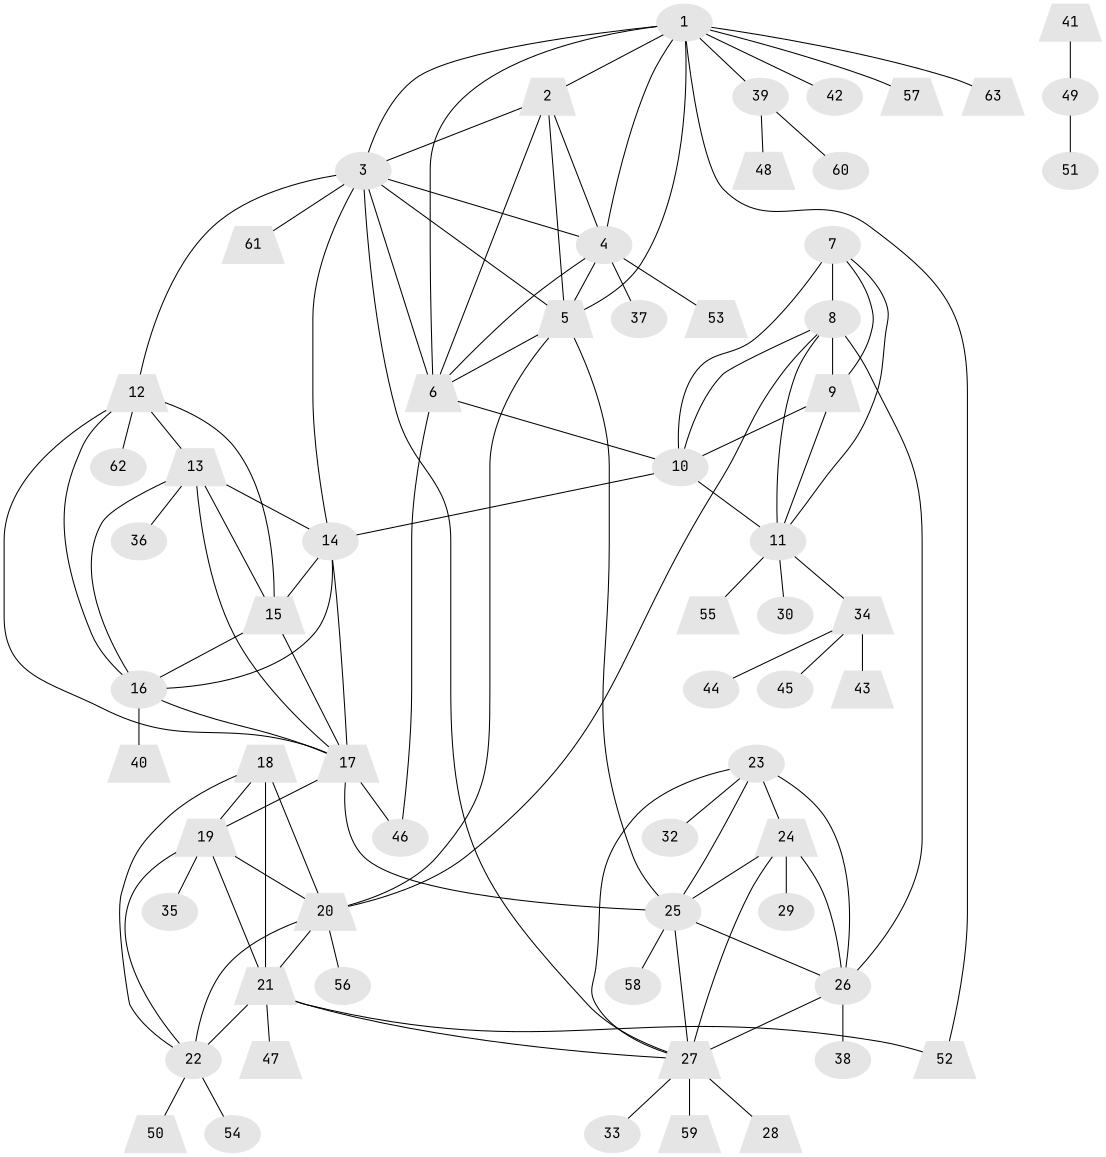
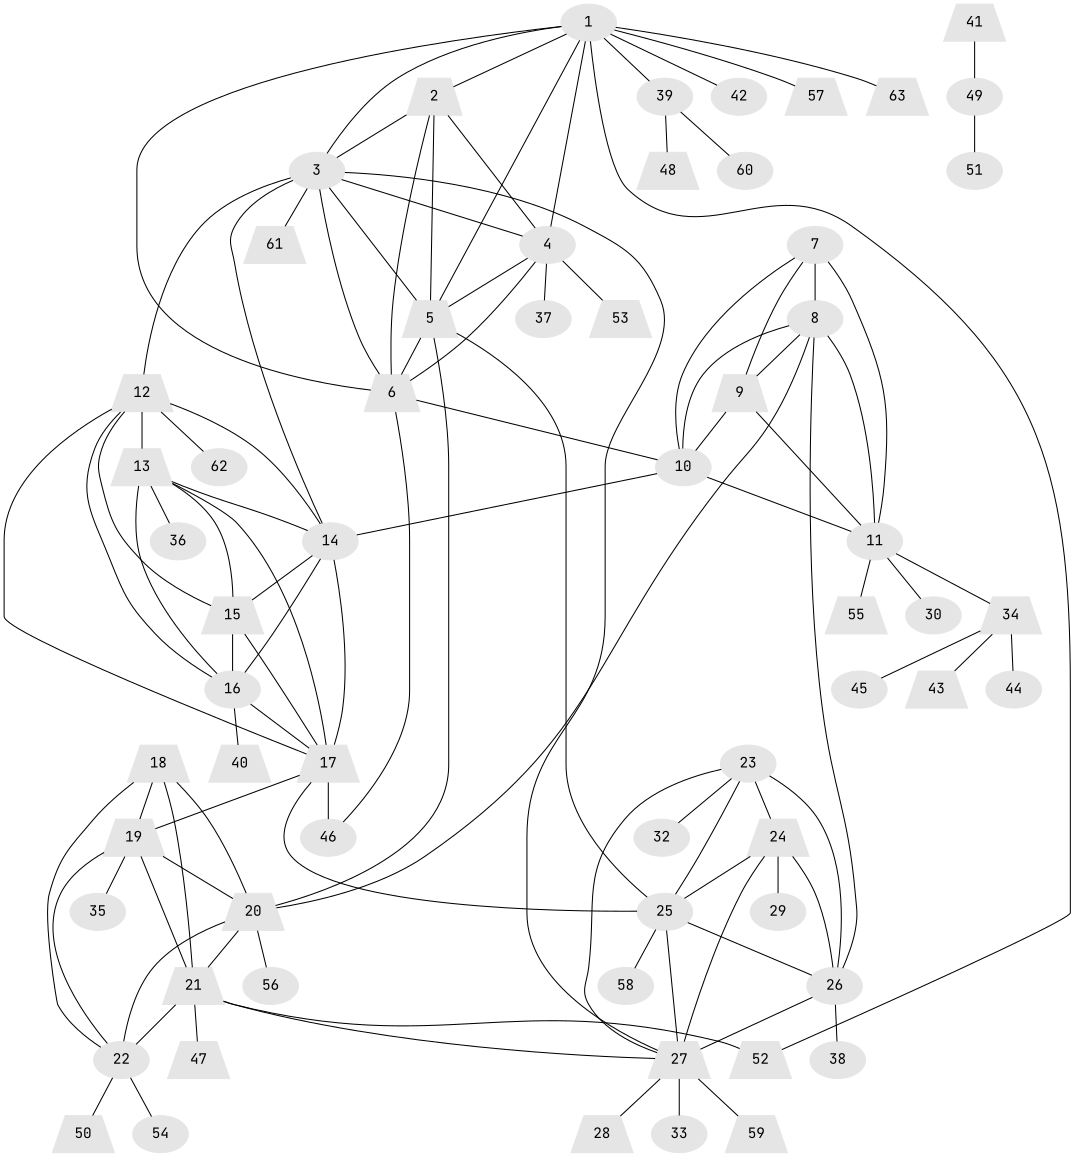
edge "12" -- "14": added
